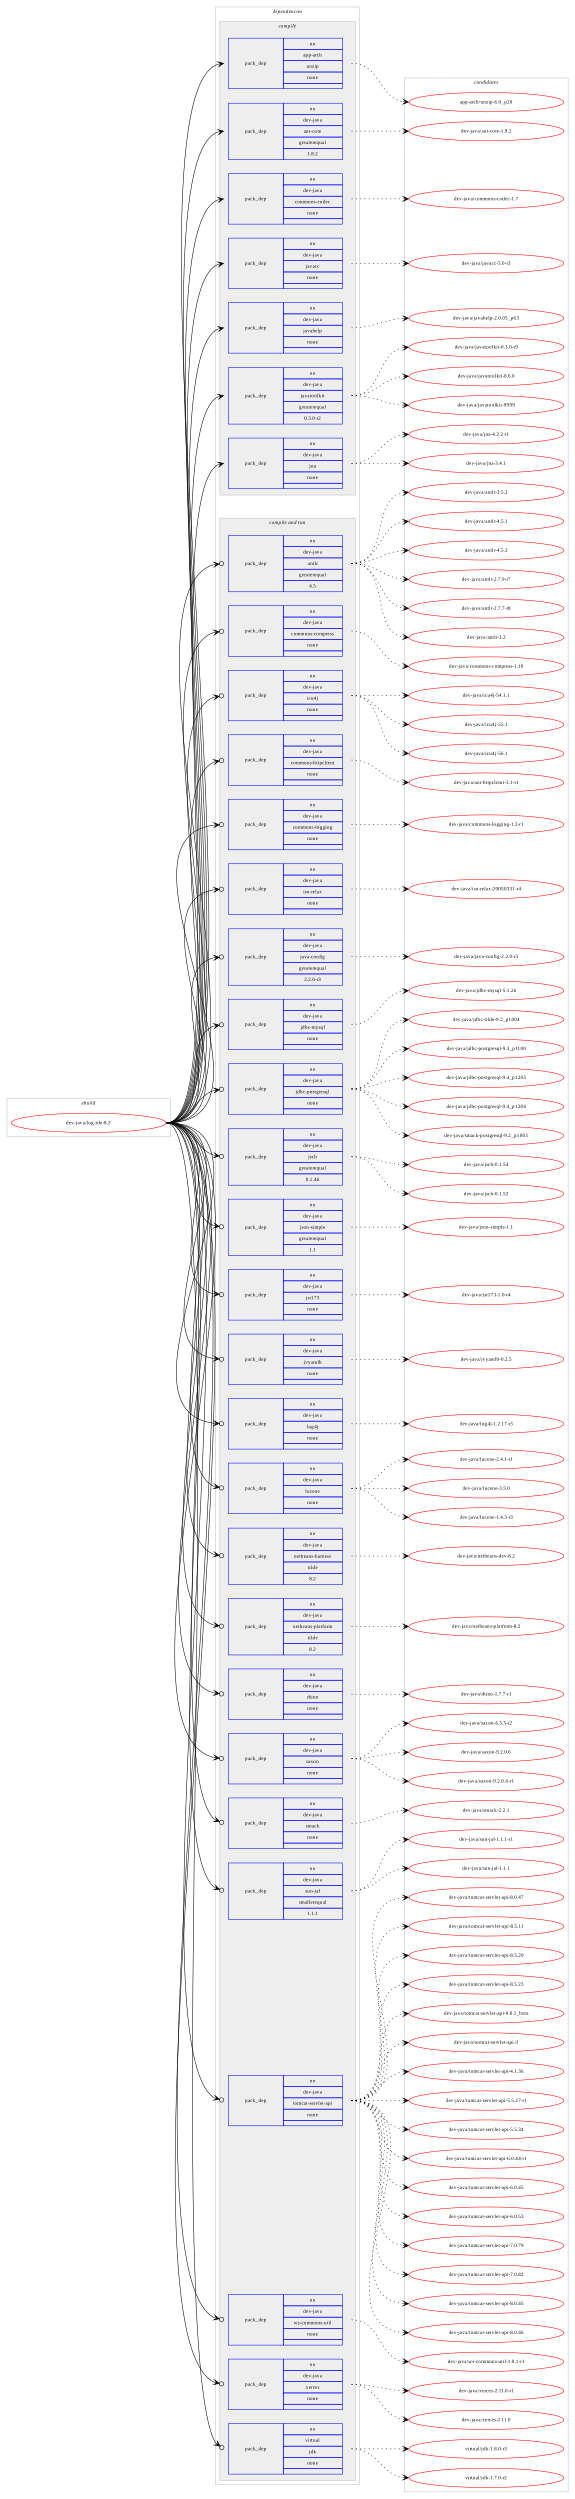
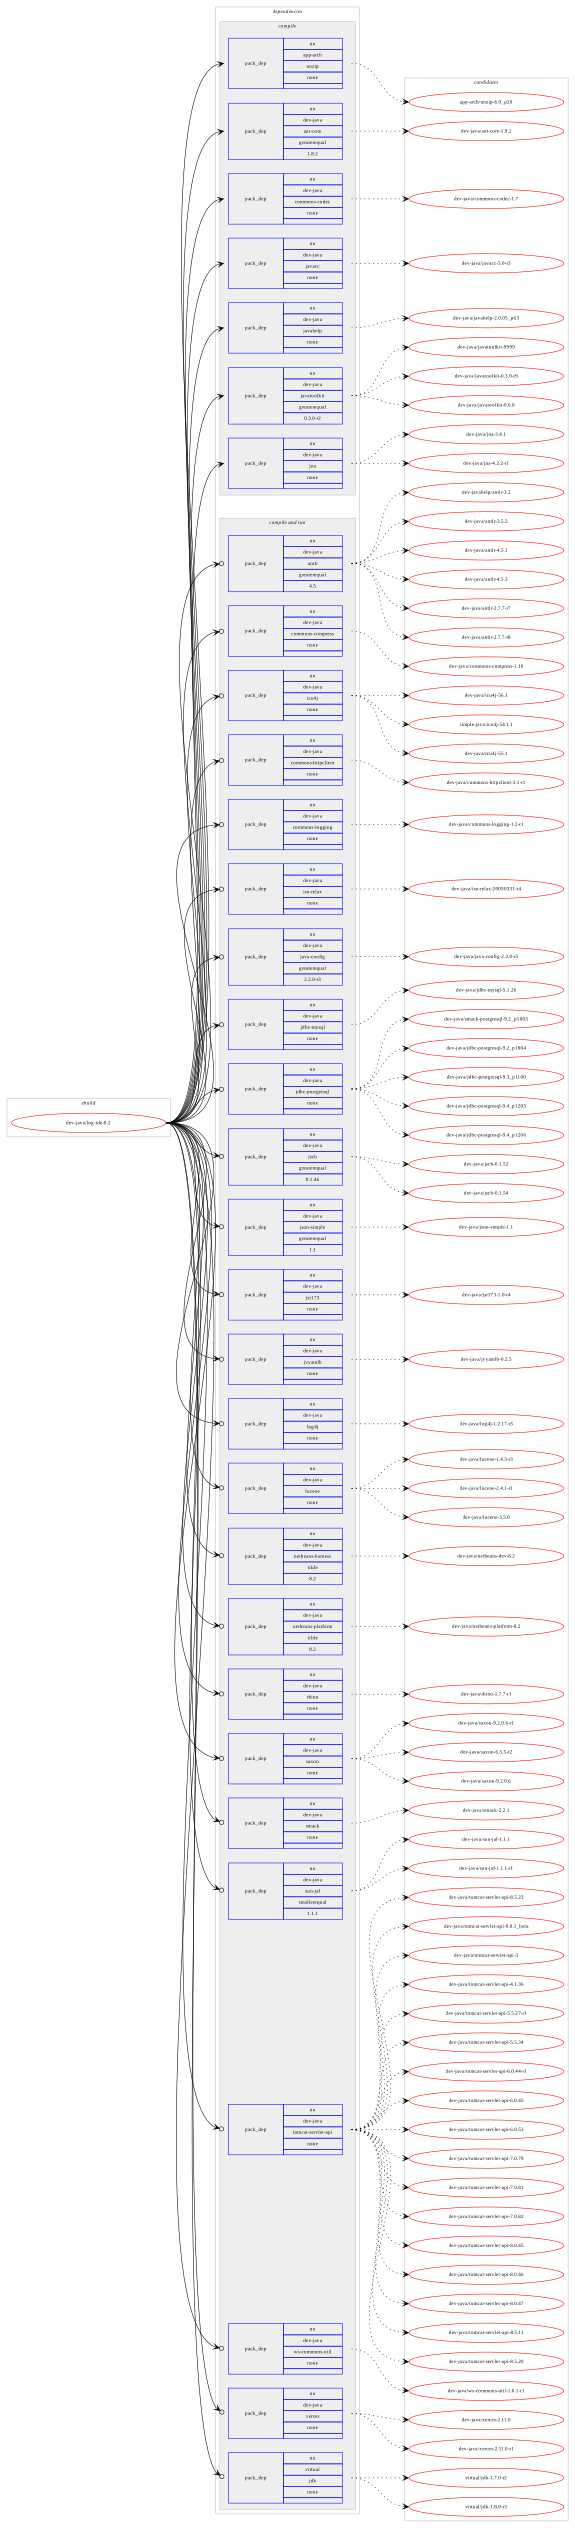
node "dev-java/antlr-2.7.9-r7": label "dev-java/antlr-2.7.9-r7" -> "dev-java/antlr-2.7.7-r7"
node "dev-java/antlr-3.2": label "dev-java/antlr-3.2" -> "dev-javahelp/antlr-3.2"
node "dev-java/icu4j-54.1.1": label "dev-java/icu4j-54.1.1" -> "simple-java/icu4j-54.1.1"
node "dev-java/ant-httpclient-3.1-r1": label "dev-java/ant-httpclient-3.1-r1" -> "dev-java/commons-httpclient-3.1-r1"
node "dev-java/jdbc-tilde-9.2_p1004": label "dev-java/jdbc-tilde-9.2_p1004" -> "dev-java/jdbc-postgresql-9.2_p1004"
node "dev-java/tomcat-servlet-api-7.0.81": added
